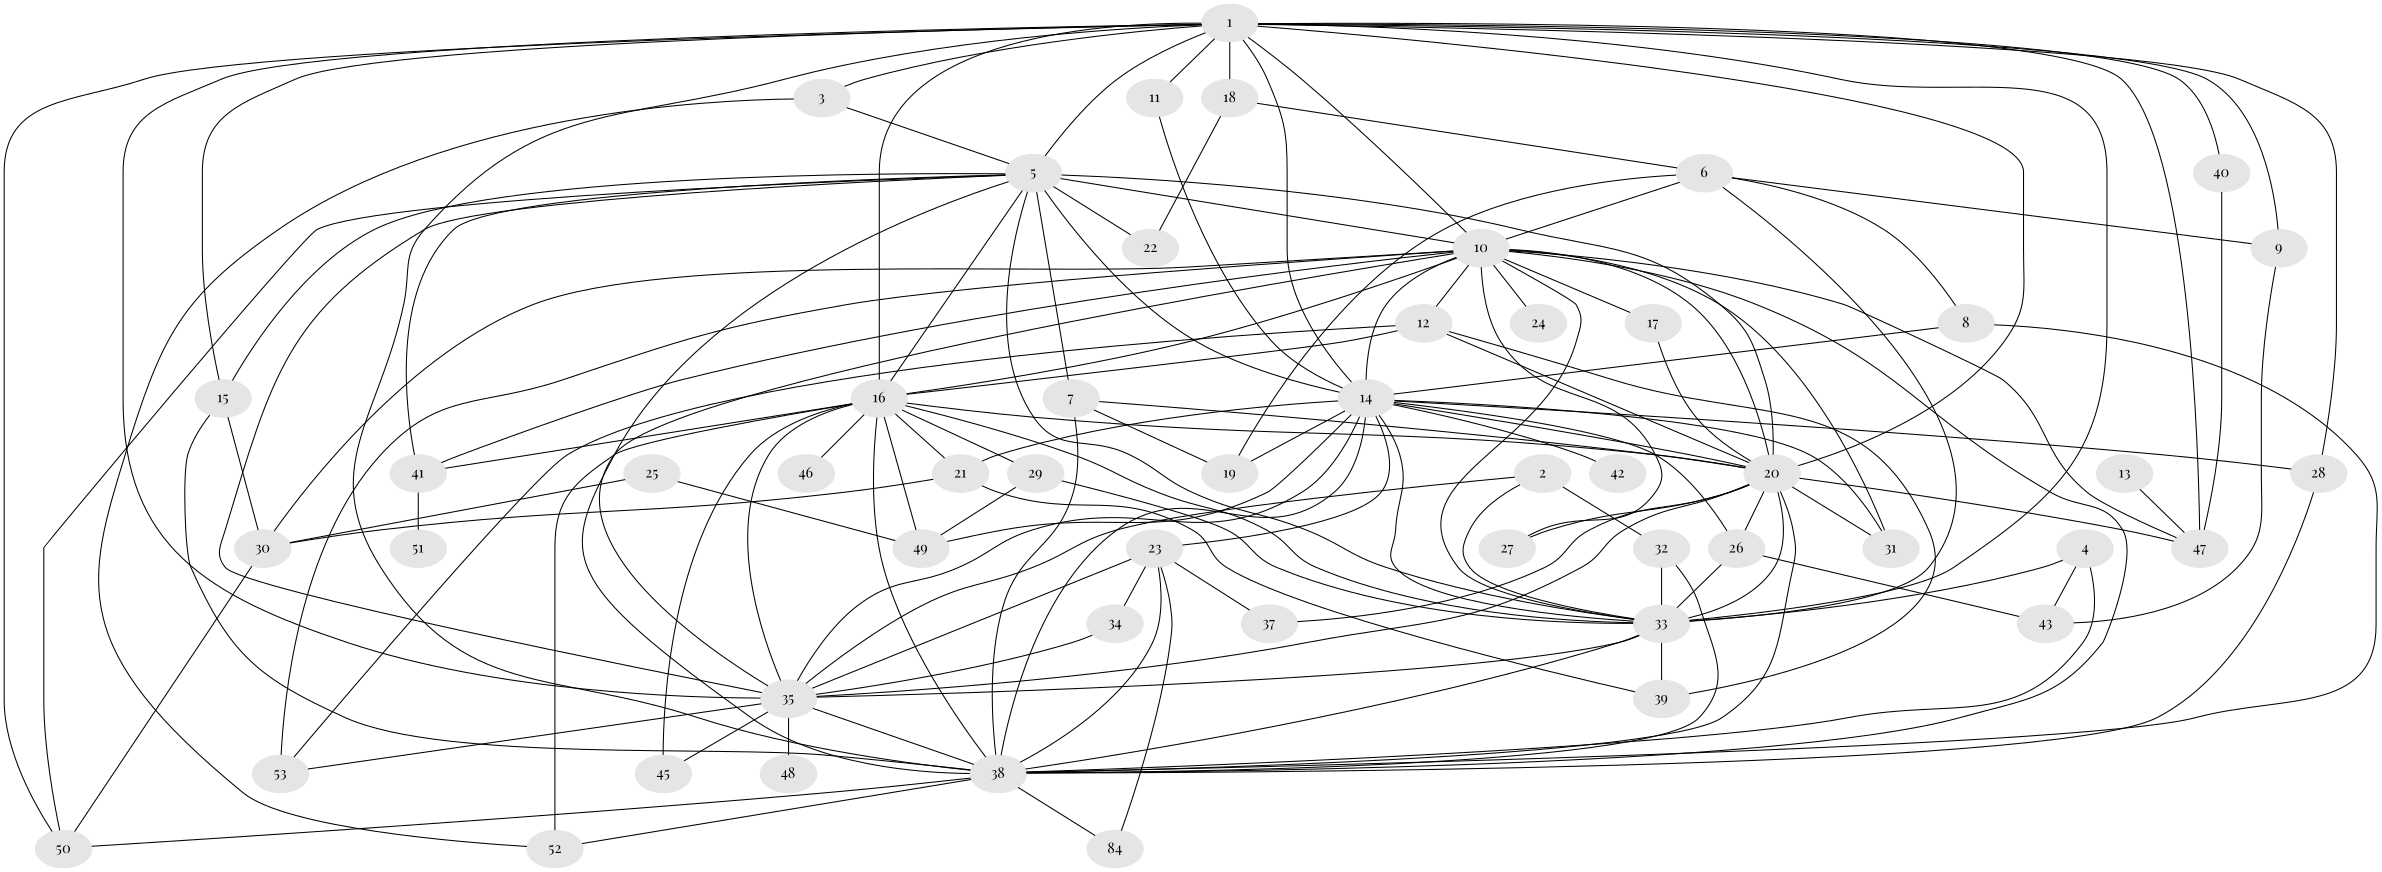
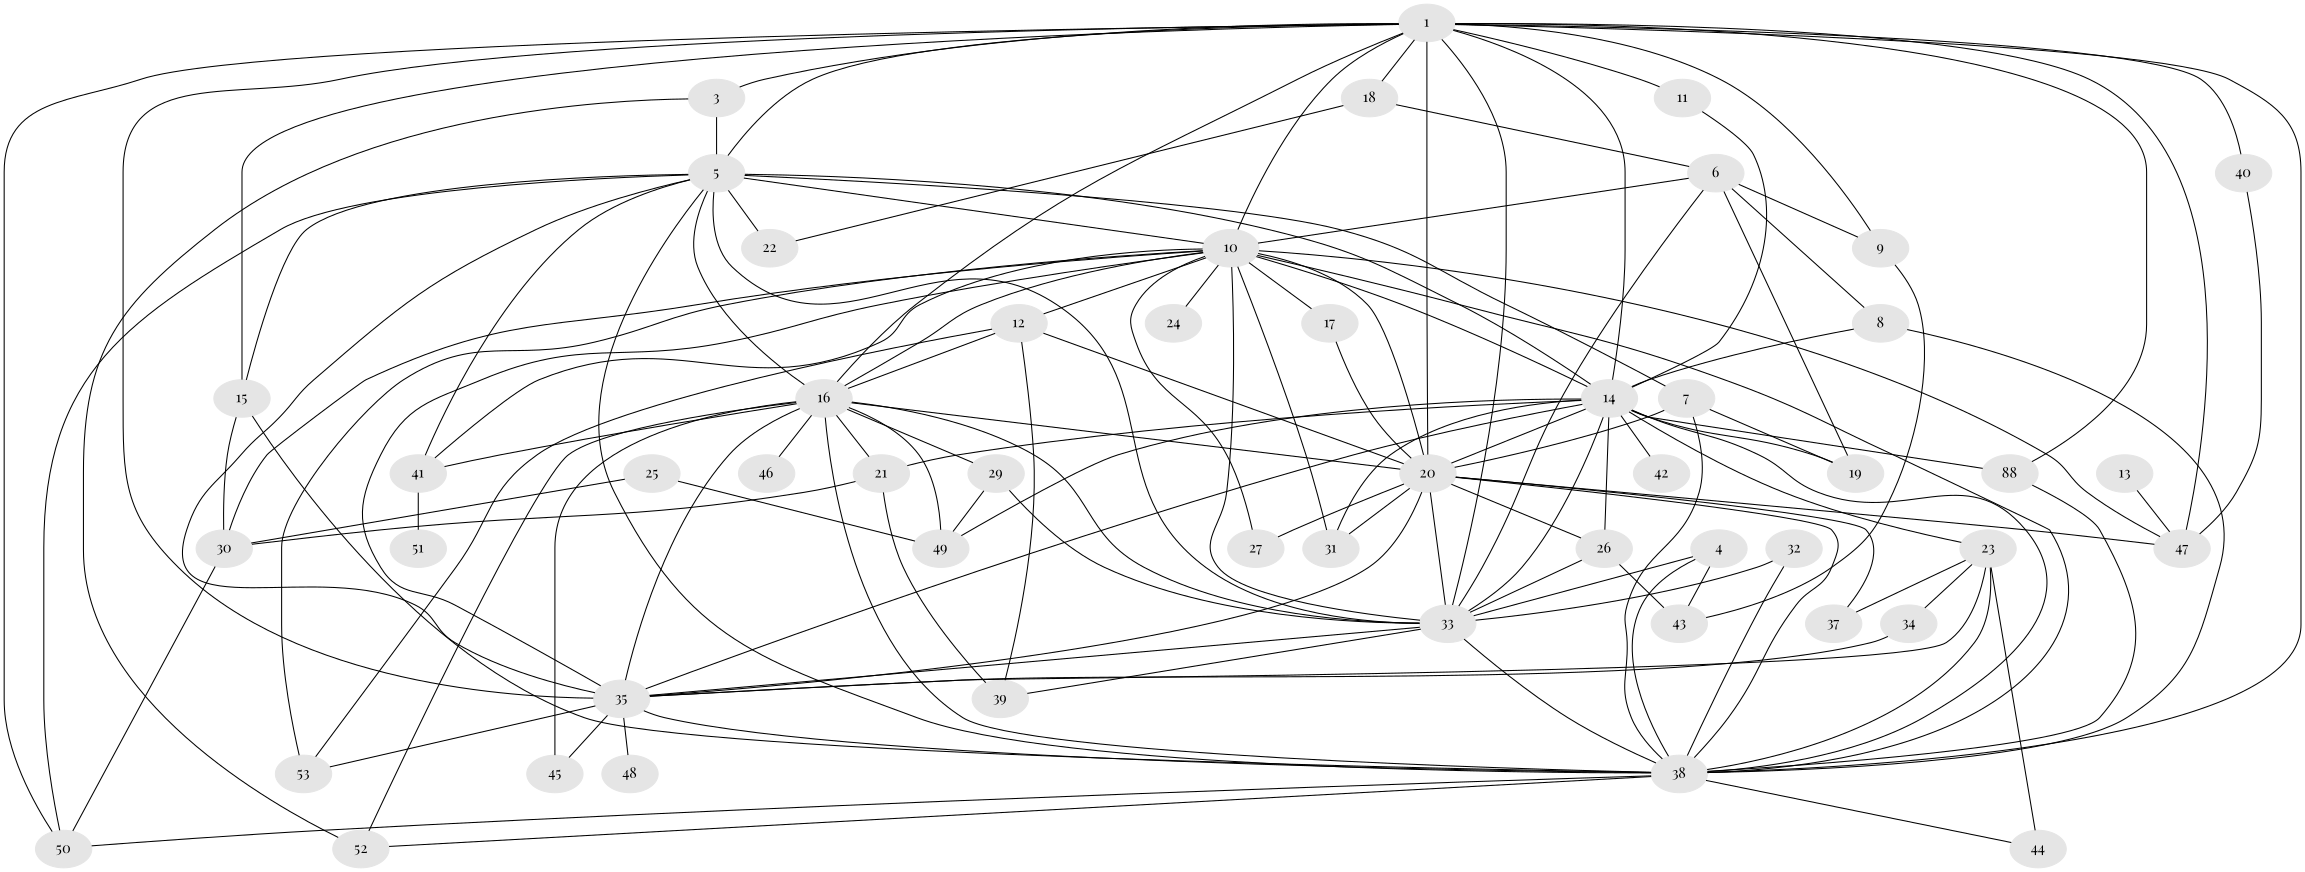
edge "5" -- "20": removed
node "2": removed
node "28": label "28" -> "88"
node "84": label "84" -> "44"
